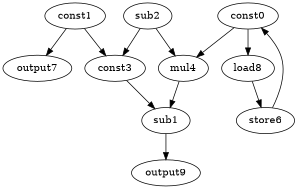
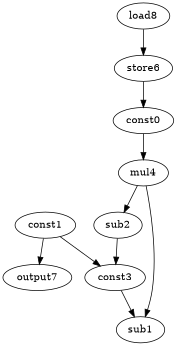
edge "sub2" -> "mul4": reversed
edge "const0" -> "load8": removed
node "output9": removed
